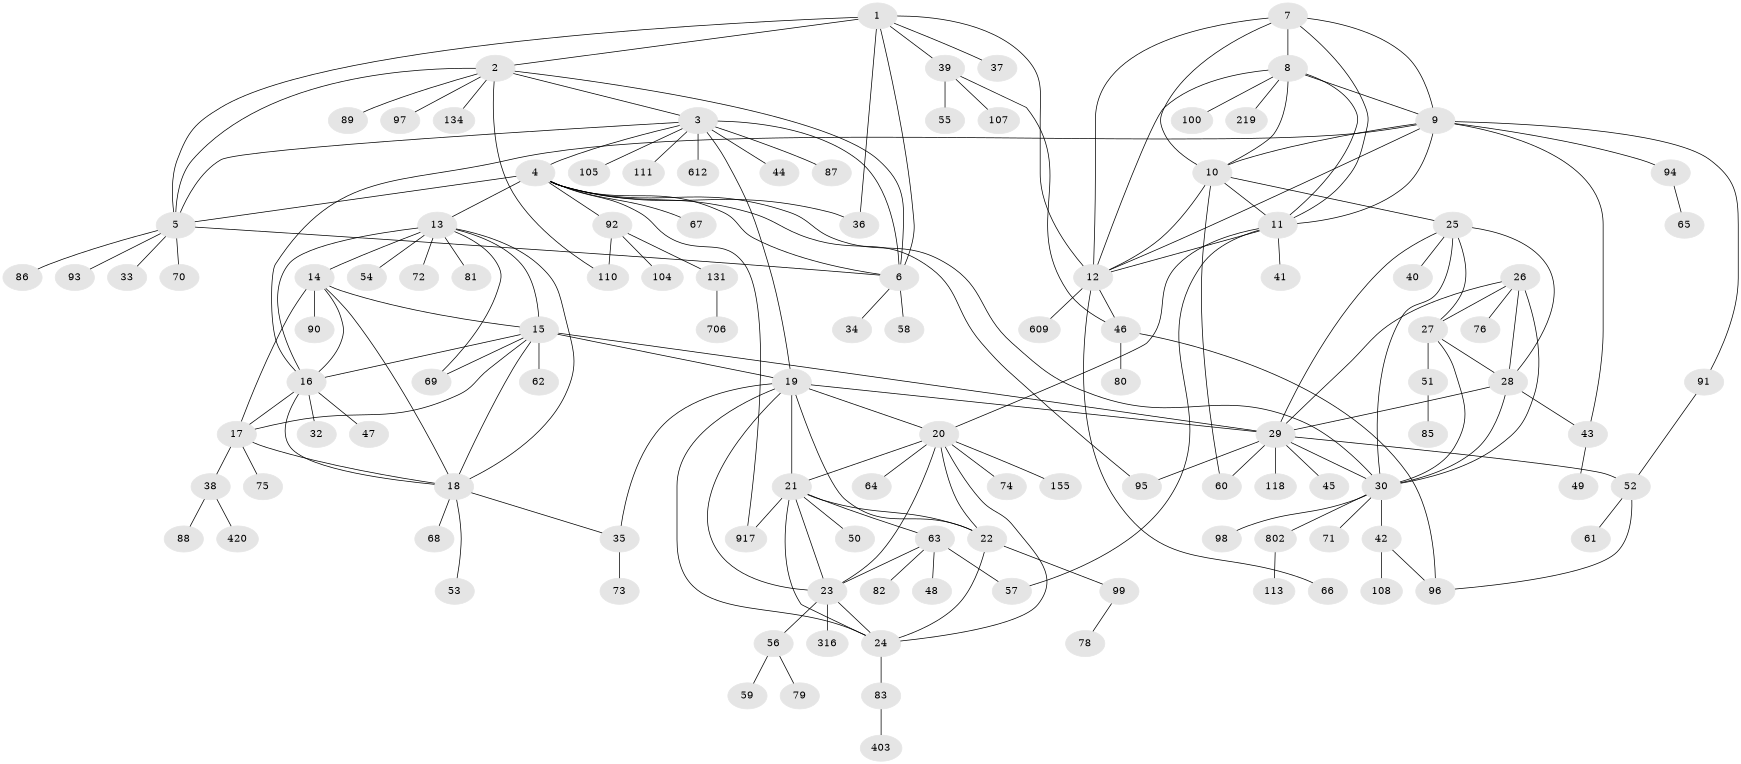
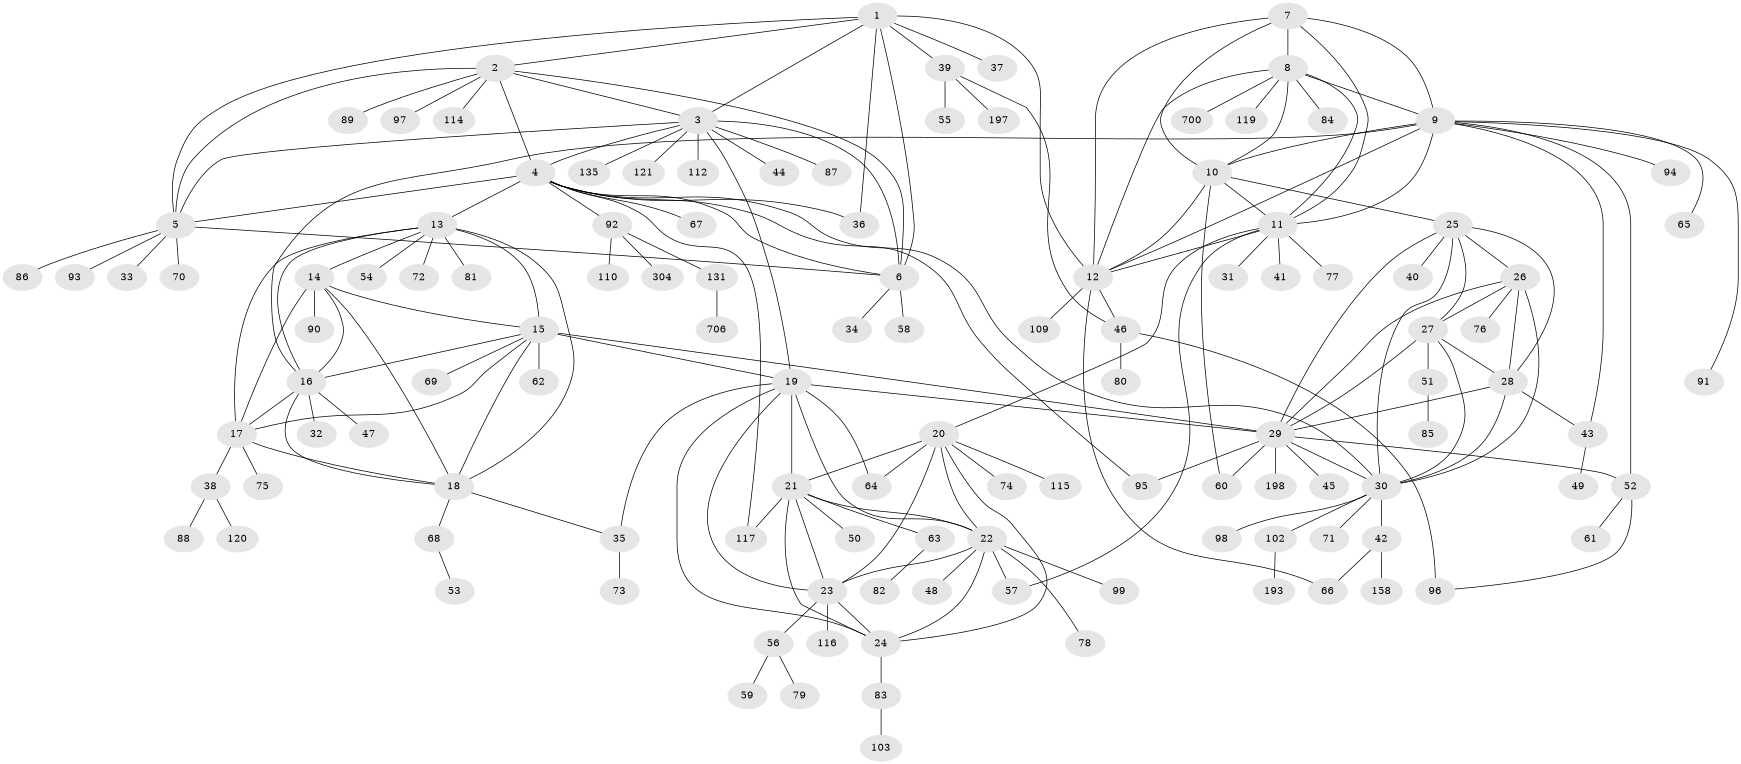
edge "1" -- "3": added
node "134": label "134" -> "114"
node "107": label "107" -> "197"
node "100": label "100" -> "700"
node "219": label "219" -> "119"
node "84": added
node "105": label "105" -> "135"
node "111": label "111" -> "121"
node "612": label "612" -> "112"
edge "2" -- "110": now "2" -- "4"
edge "94" -- "65": now "9" -- "65"
edge "25" -- "26": added
node "104": label "104" -> "304"
node "31": added
node "77": added
edge "13" -- "69": now "13" -- "17"
node "609": label "609" -> "109"
edge "27" -- "29": added
edge "19" -- "20": now "19" -- "64"
edge "91" -- "52": now "9" -- "52"
node "155": label "155" -> "115"
node "118": label "118" -> "198"
node "420": label "420" -> "120"
edge "18" -- "53": now "68" -- "53"
node "917": label "917" -> "117"
node "802": label "802" -> "102"
edge "63" -- "23": now "22" -- "23"
edge "63" -- "48": now "22" -- "48"
edge "63" -- "57": now "22" -- "57"
edge "42" -- "96": now "42" -- "66"
node "113": label "113" -> "193"
node "108": label "108" -> "158"
edge "99" -- "78": now "22" -- "78"
node "316": label "316" -> "116"
node "403": label "403" -> "103"
